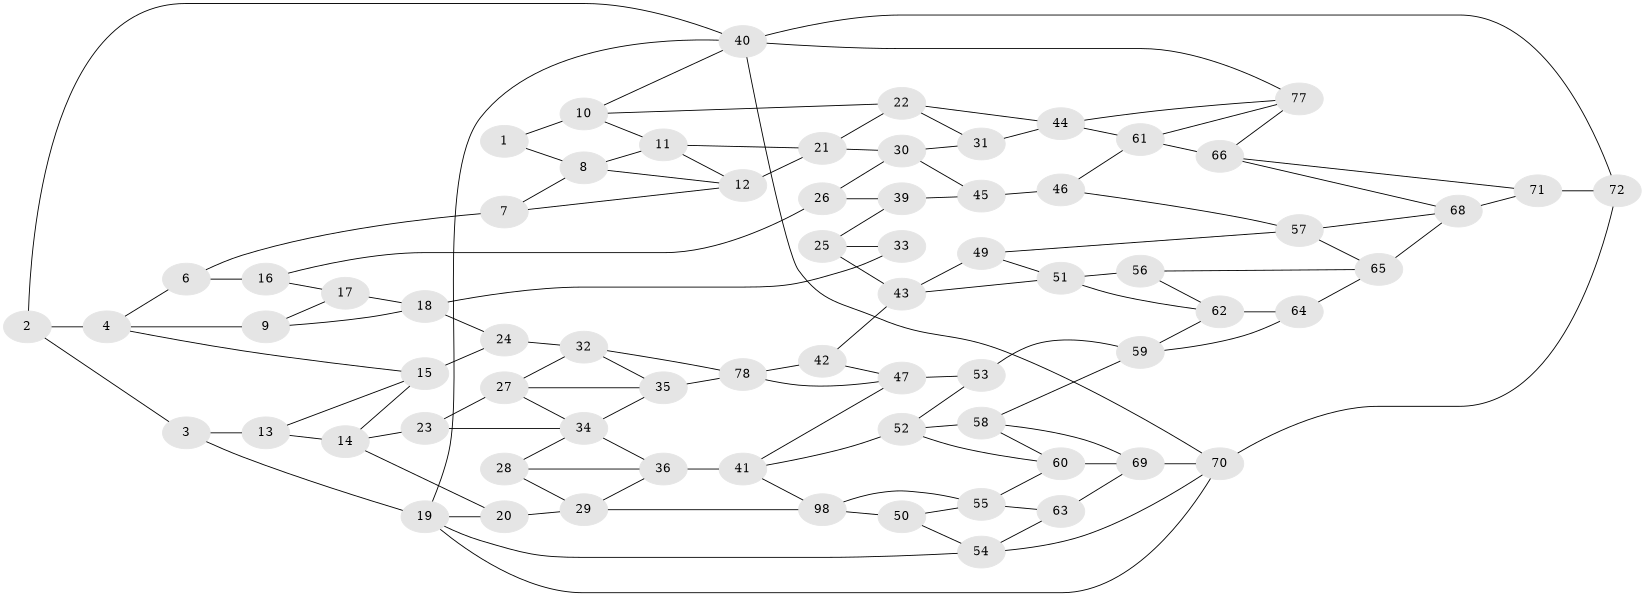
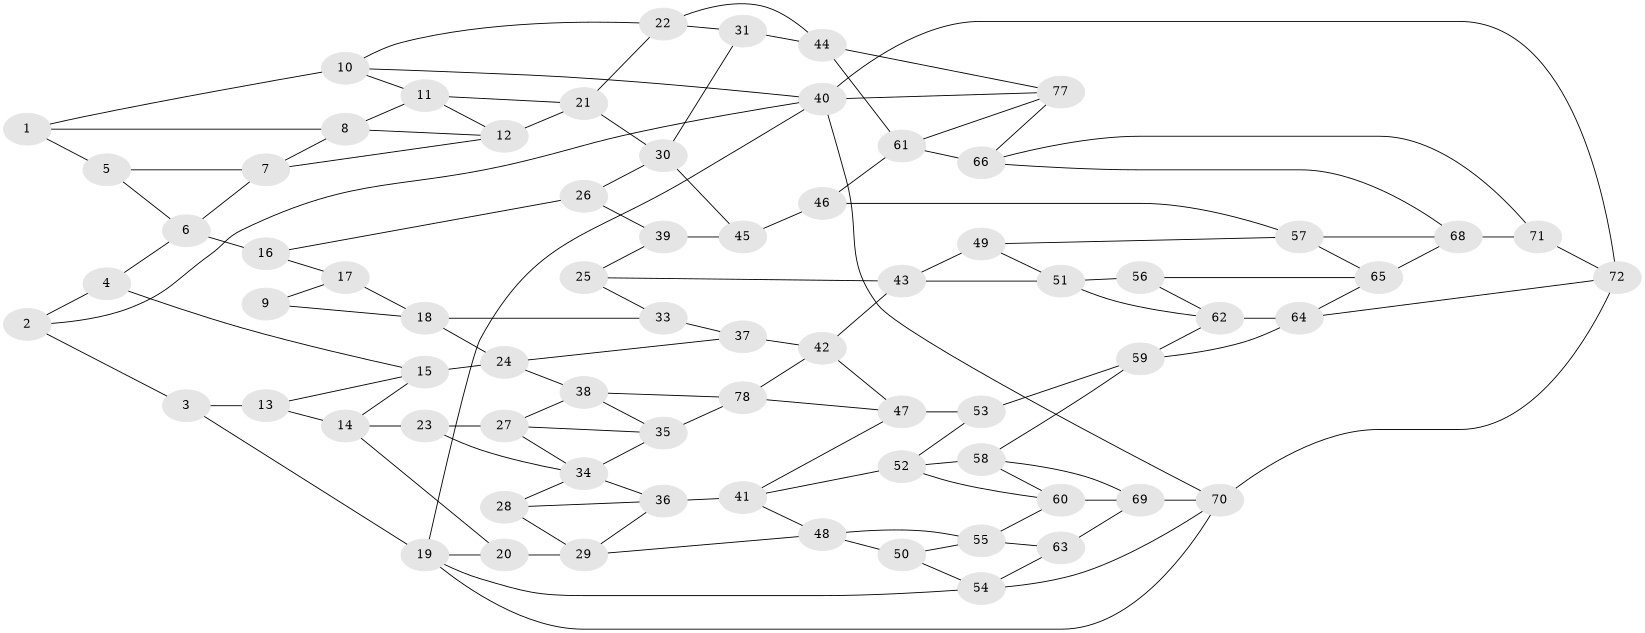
node "5": added
edge "72" -- "64": added
edge "4" -- "9": removed
node "37": added
node "32": label "32" -> "38"
node "98": label "98" -> "48"
